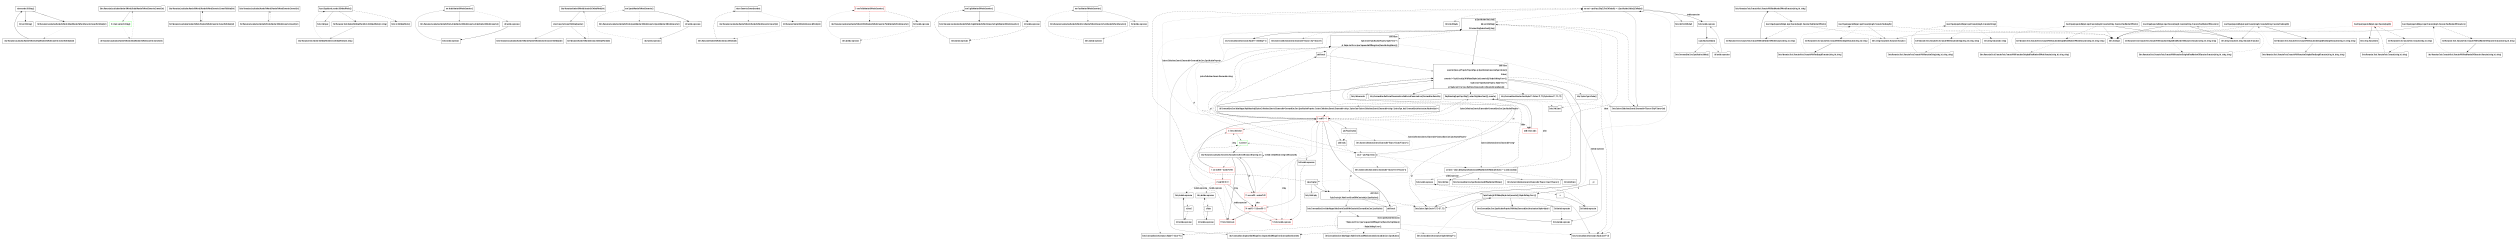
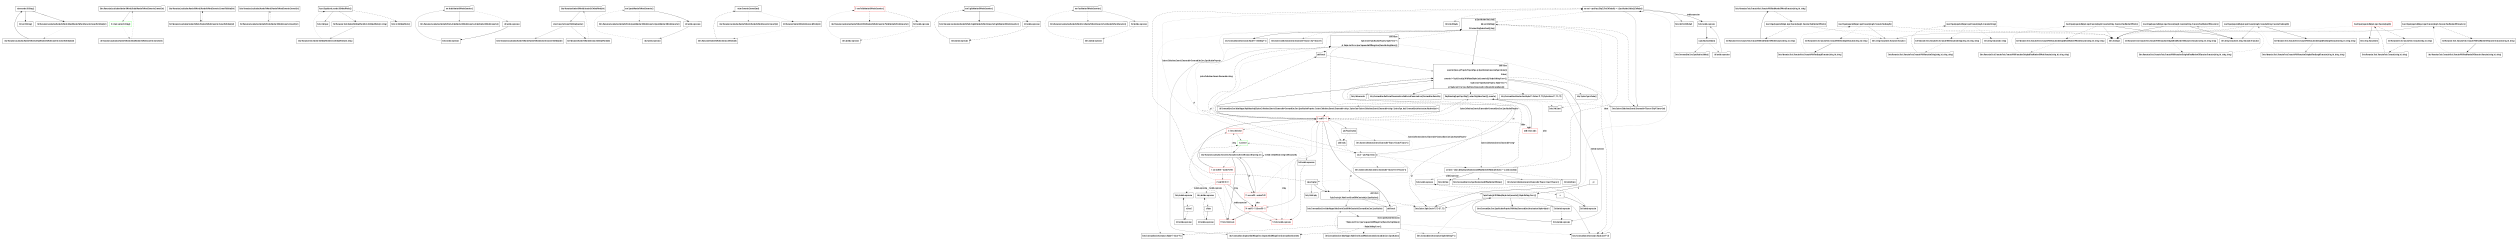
node "return Converter.Convert(number);": label "return Converter.Convert(number);" -> "return Converter.Convert(bool);"
